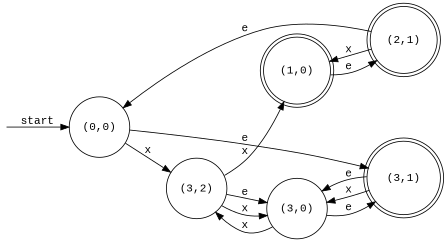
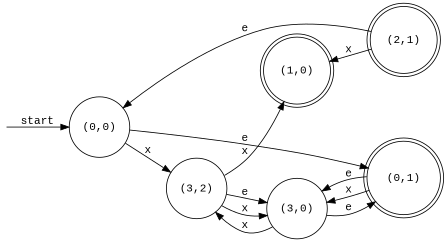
edge "(1,0)" -> "(2,1)": removed, label "e"
node "(3,1)": label "(3,1)" -> "(0,1)"
